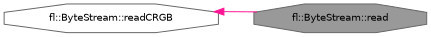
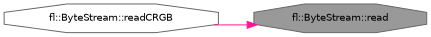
edge "fl::ByteStream::read" -> "fl::ByteStream::readCRGB": reversed
